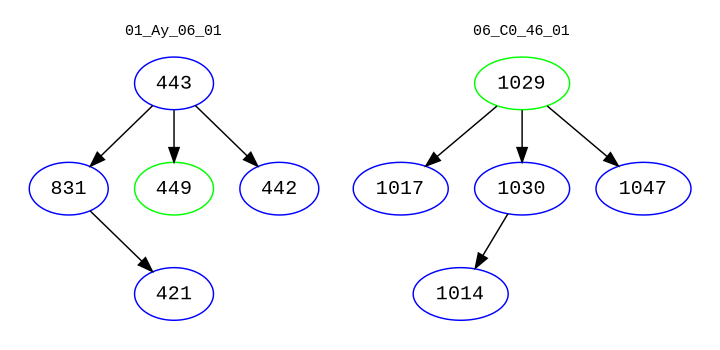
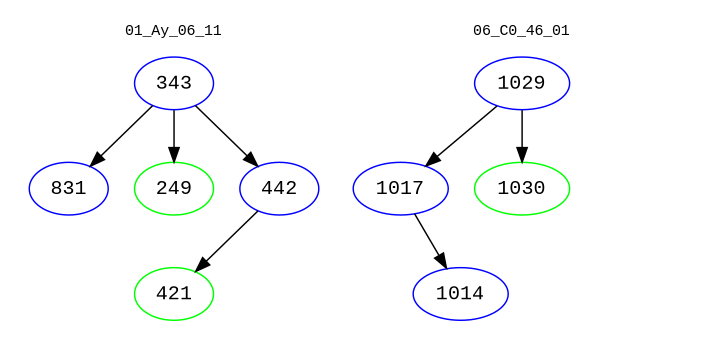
cluster "01_Ay_06_01": label "01_Ay_06_01" -> "01_Ay_06_11"
node "443": label "443" -> "343"
node "1029": color green -> blue
node "449": label "449" -> "249"
node "1030": color blue -> green
node "1047": removed
edge "1030" -> "1014": now "1017" -> "1014"
edge "831" -> "421": now "442" -> "421"
node "421": color blue -> green
